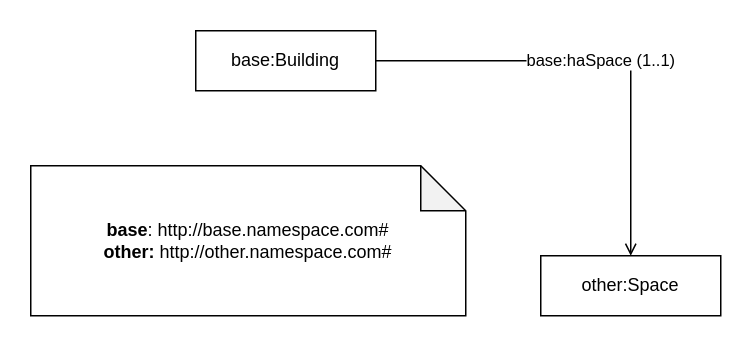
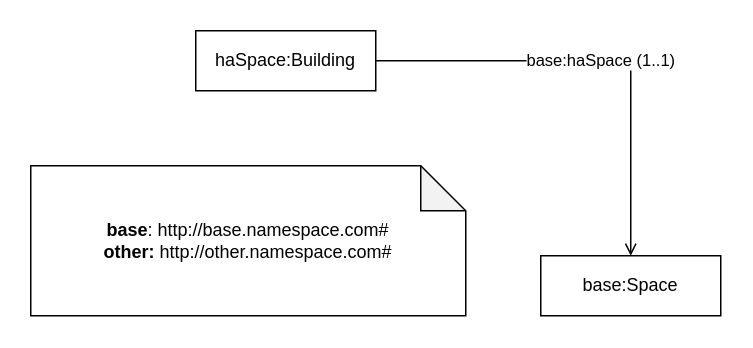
node "base:Building": label "base:Building" -> "haSpace:Building"
node "other:Space": label "other:Space" -> "base:Space"
